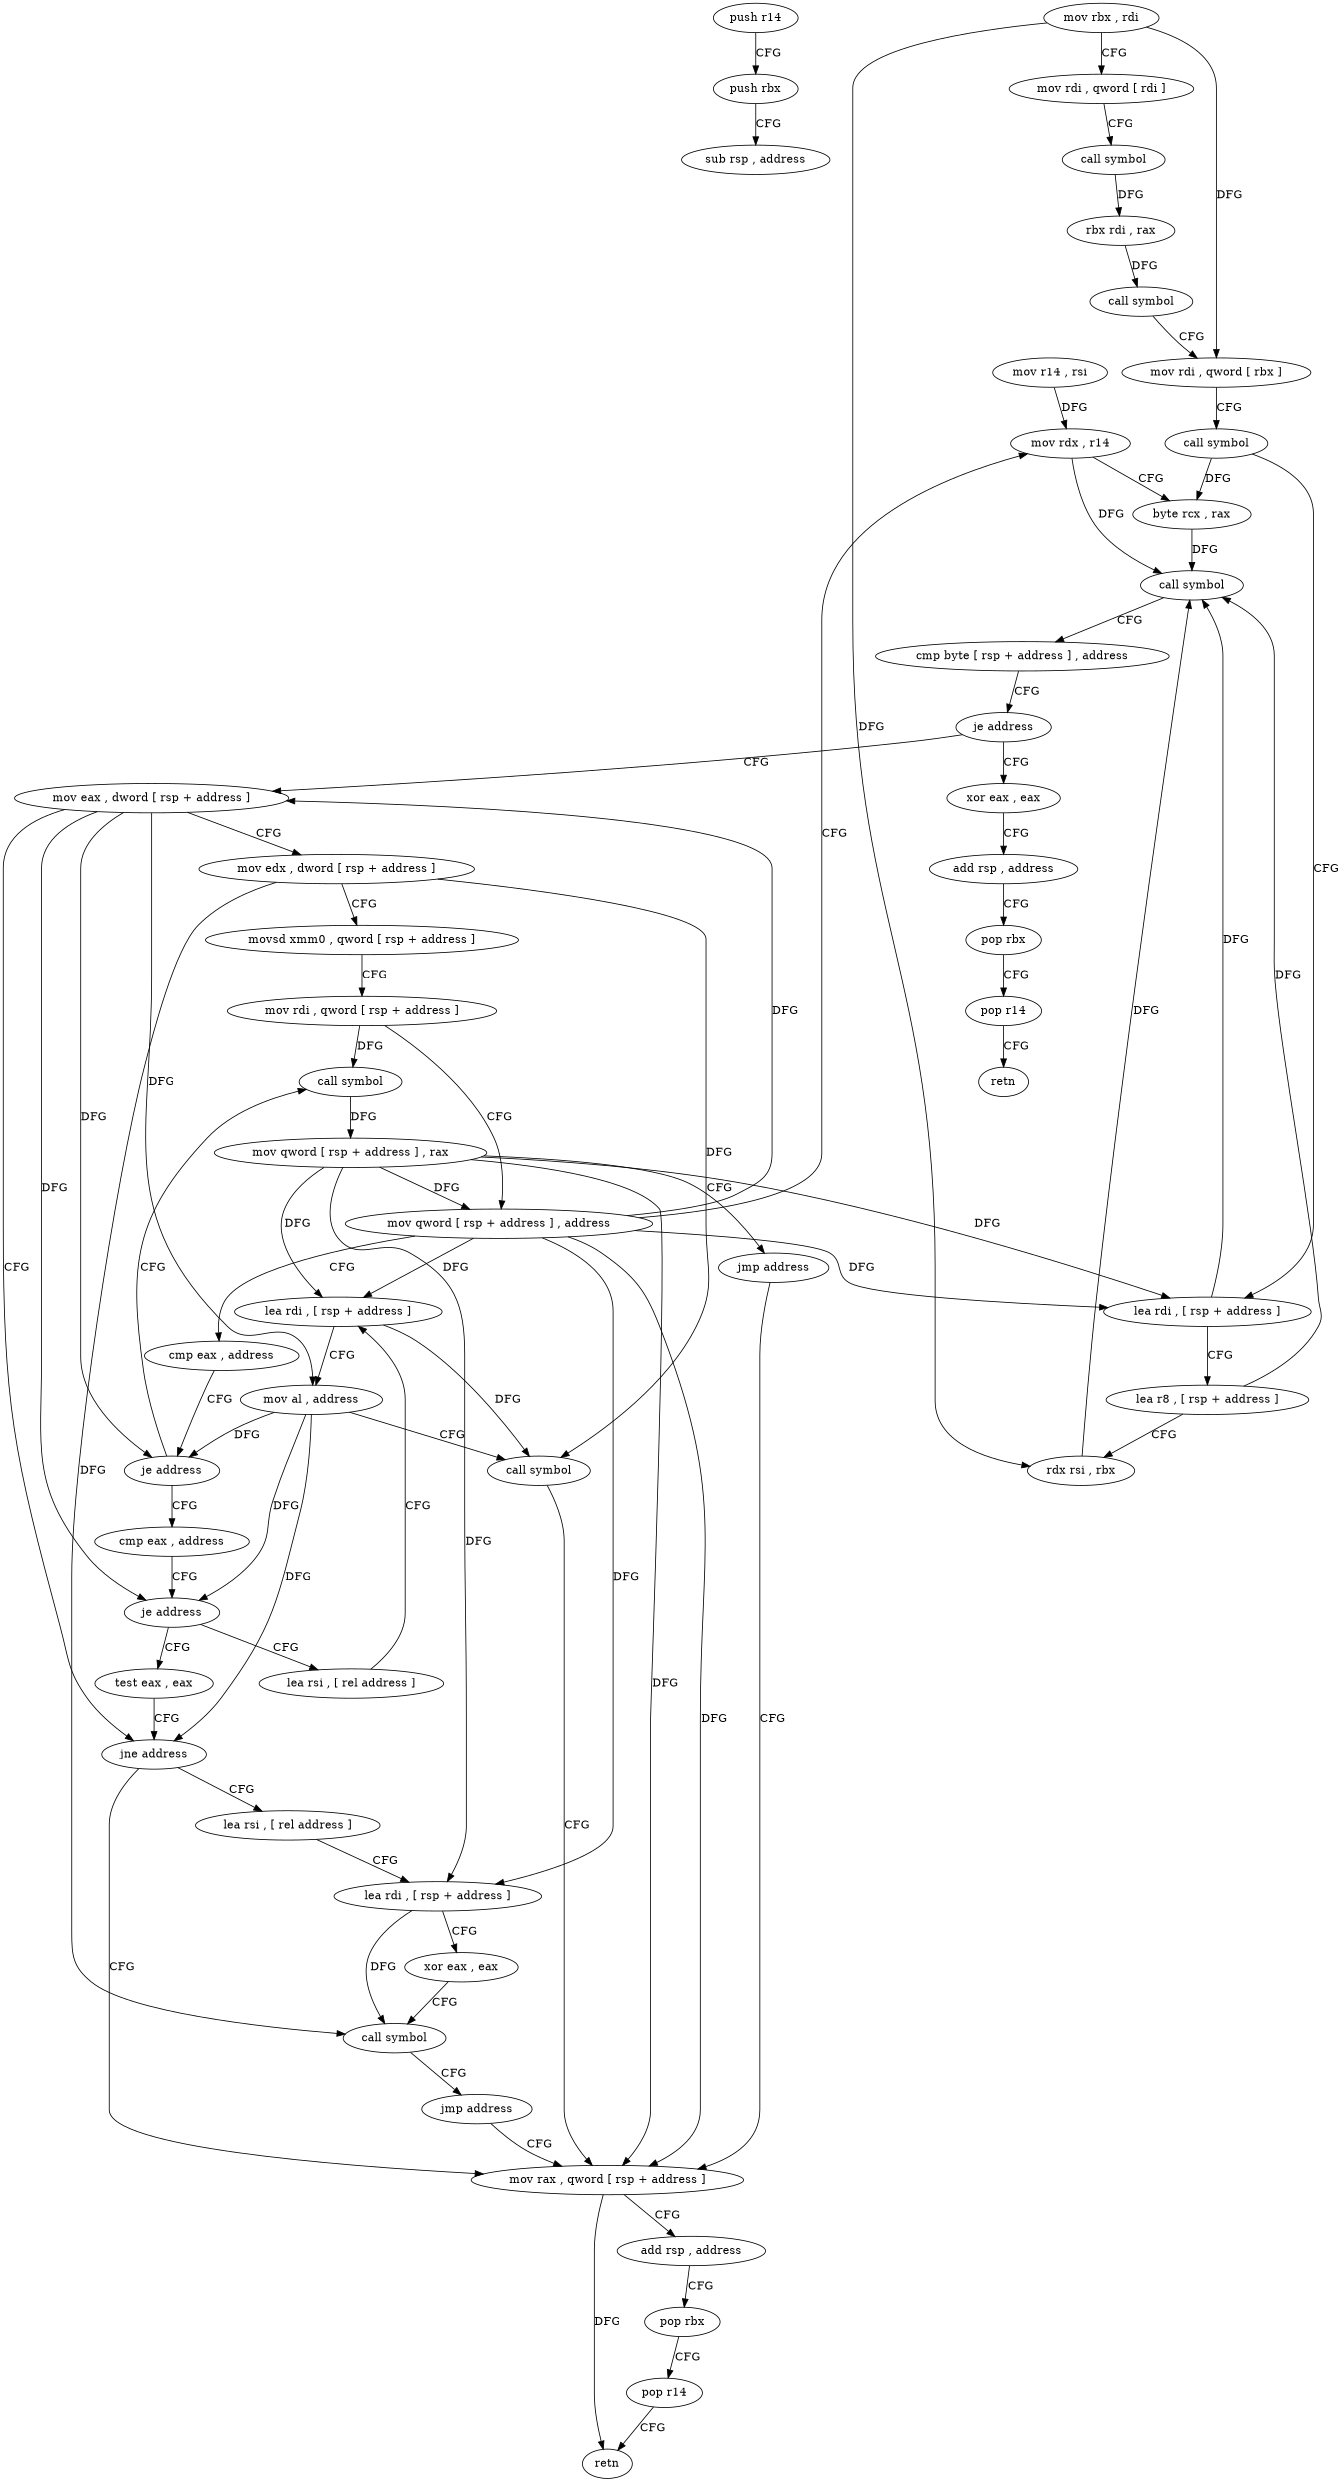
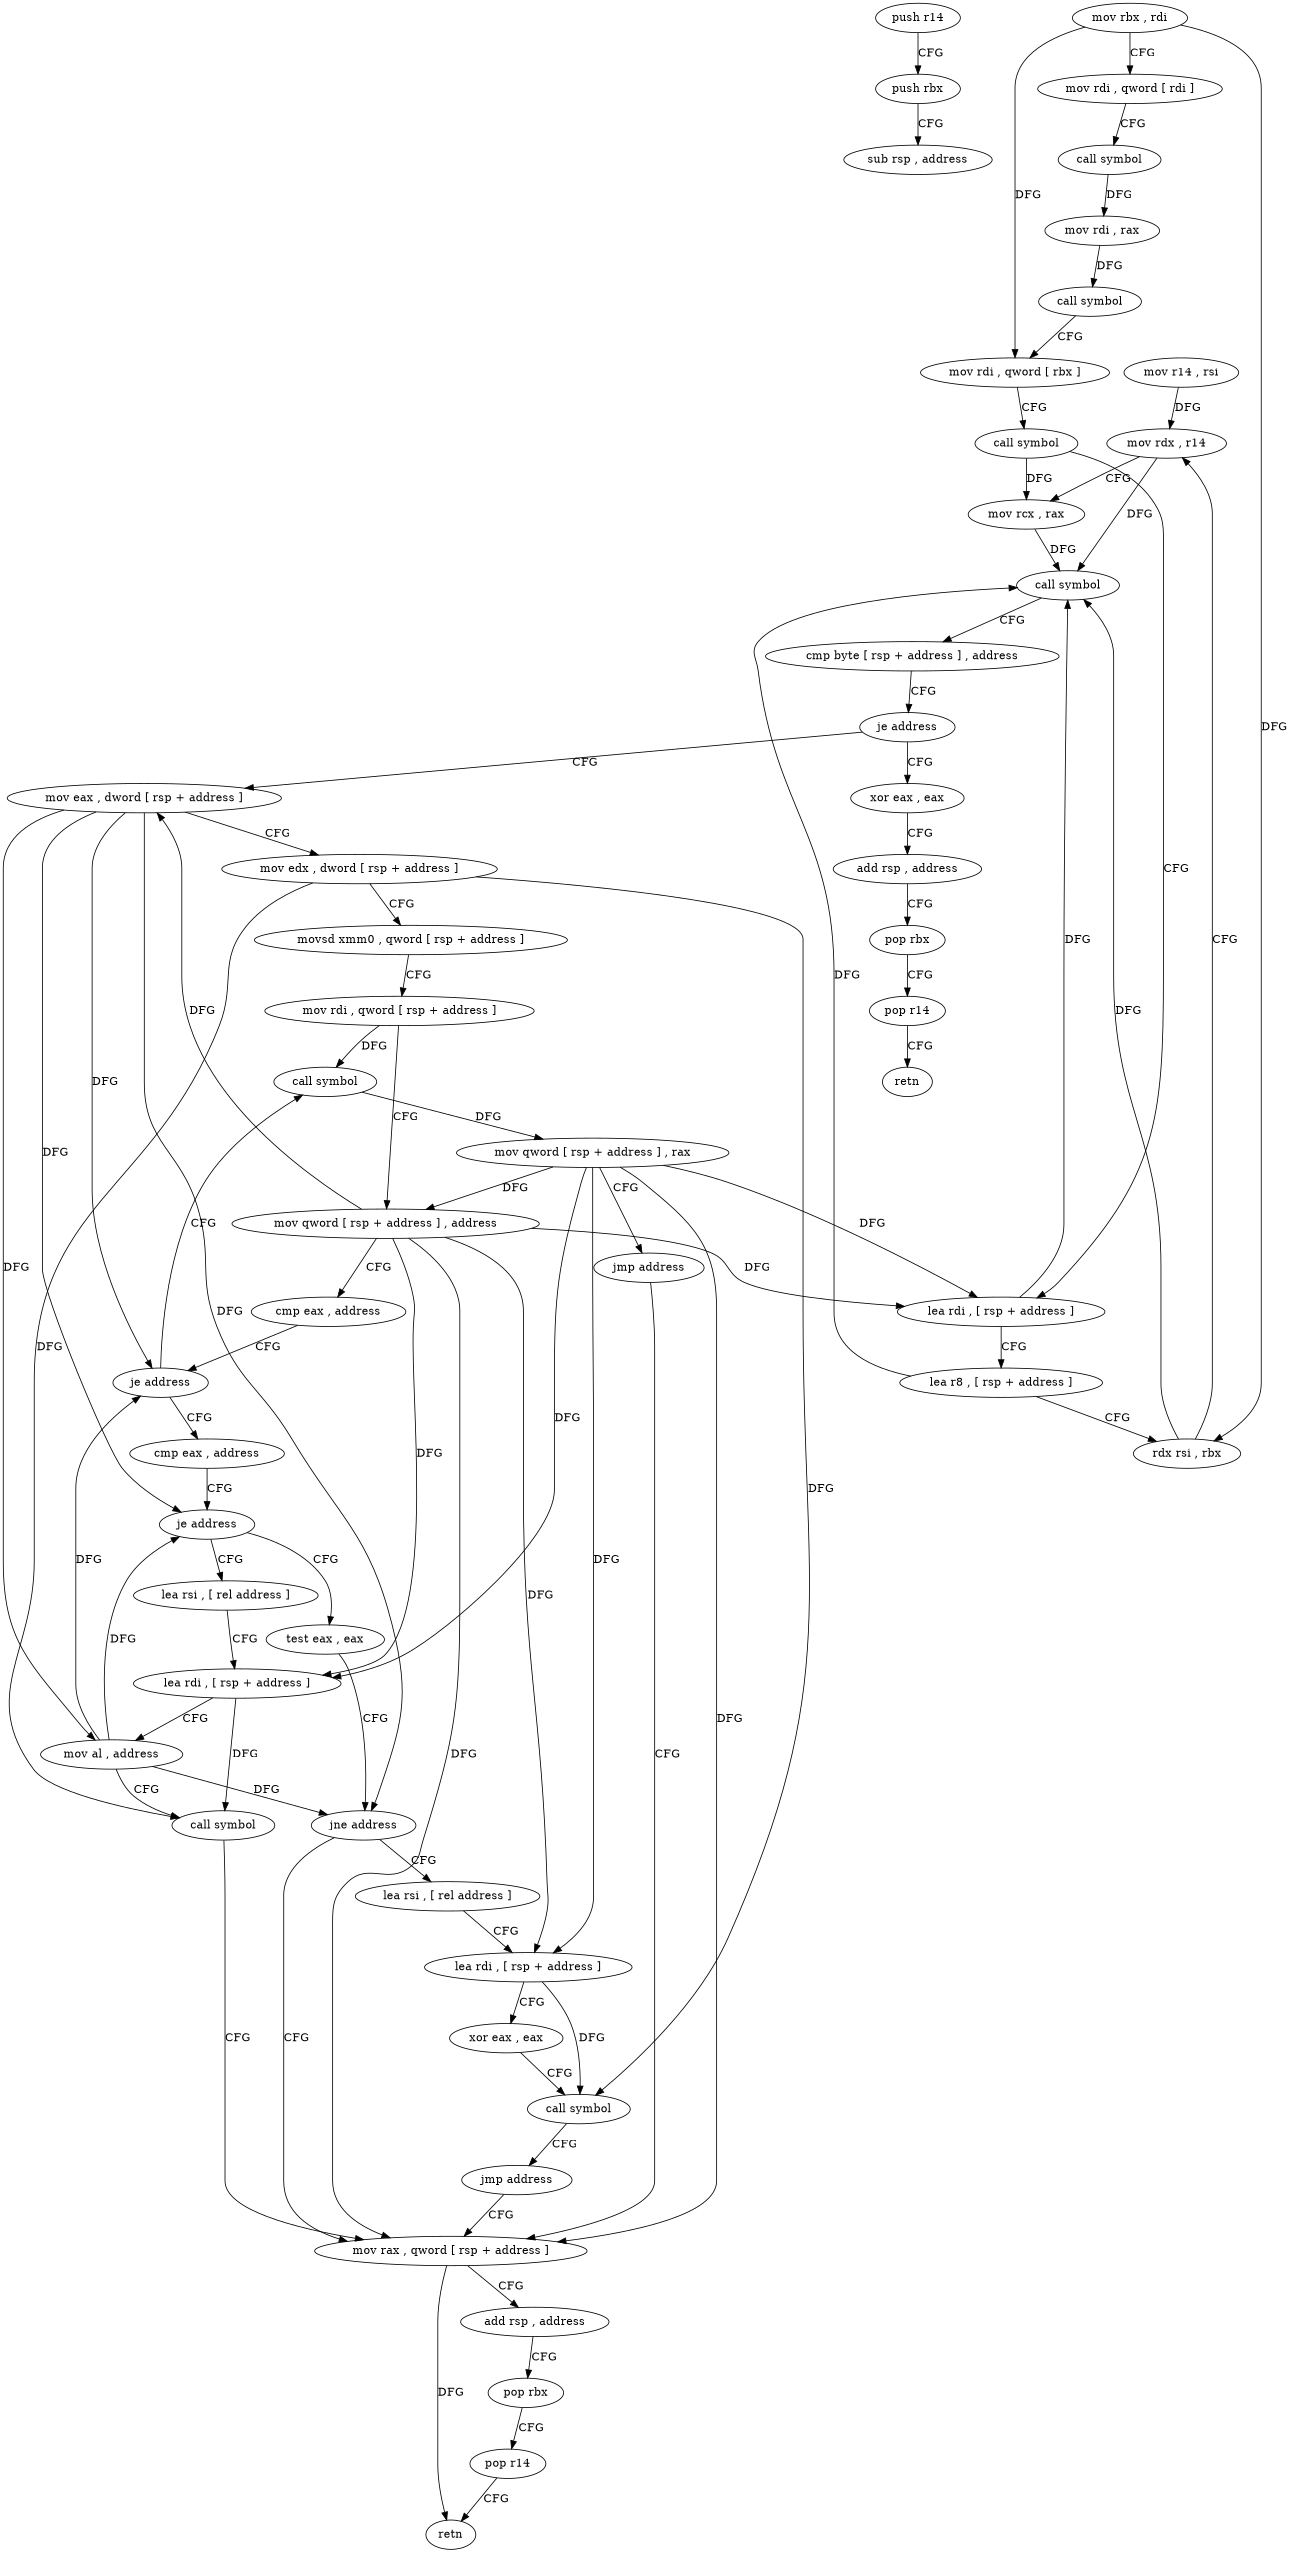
node "rbx rdi , rax": label "rbx rdi , rax" -> "mov rdi , rax"
node "byte rcx , rax": label "byte rcx , rax" -> "mov rcx , rax"
edge "mov qword [ rsp + address ] , address" -> "mov rdx , r14": now "rdx rsi , rbx" -> "mov rdx , r14"
edge "mov eax , dword [ rsp + address ]" -> "jne address": label "CFG" -> "DFG"
